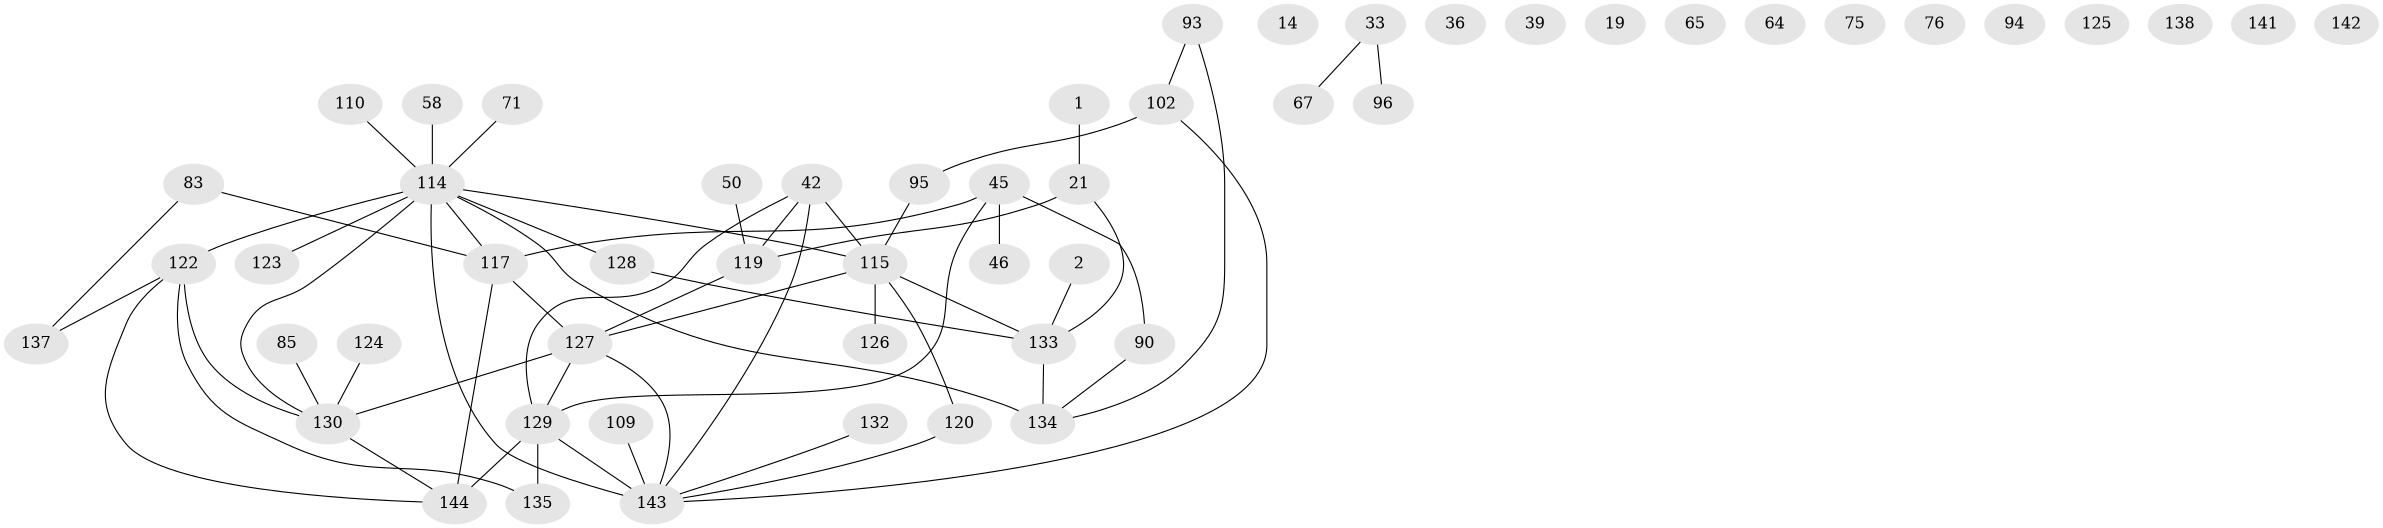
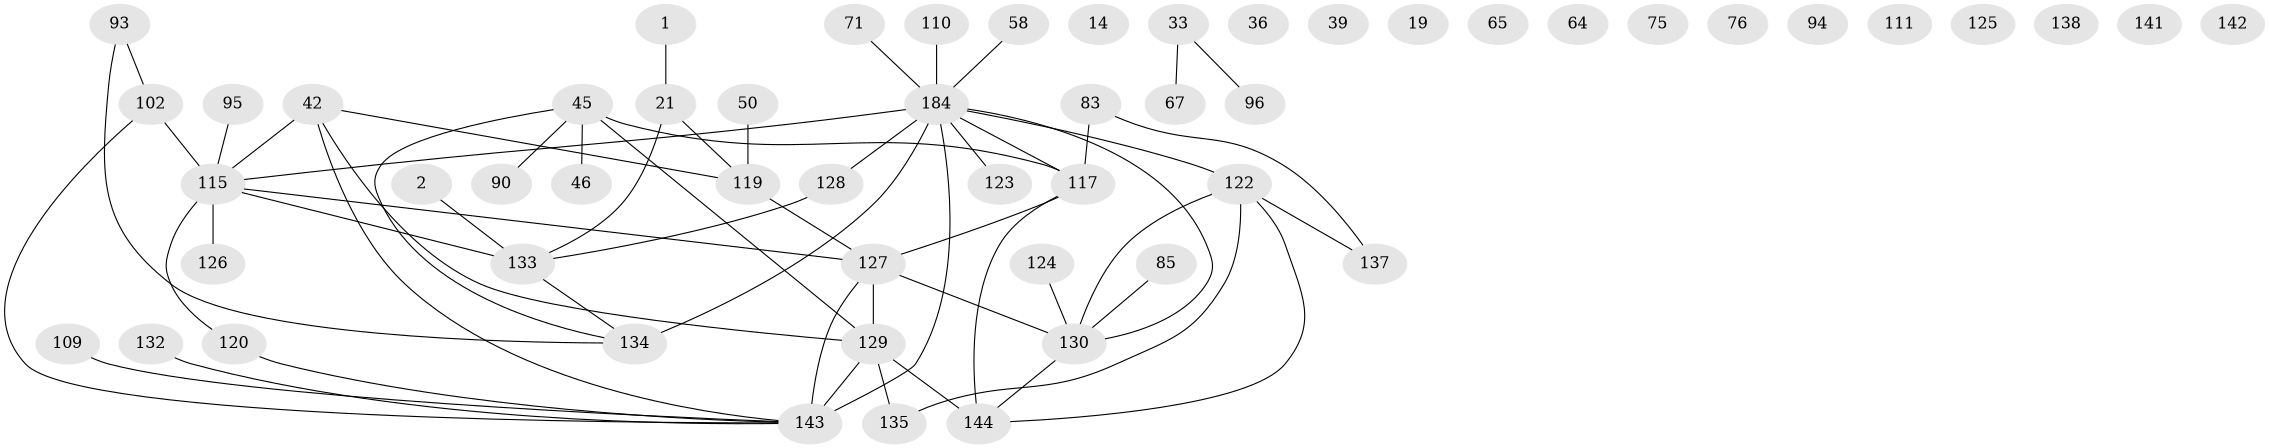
node "111": added
edge "102" -- "95": now "102" -- "115"
node "114": label "114" -> "184"
edge "90" -- "134": now "45" -- "134"
